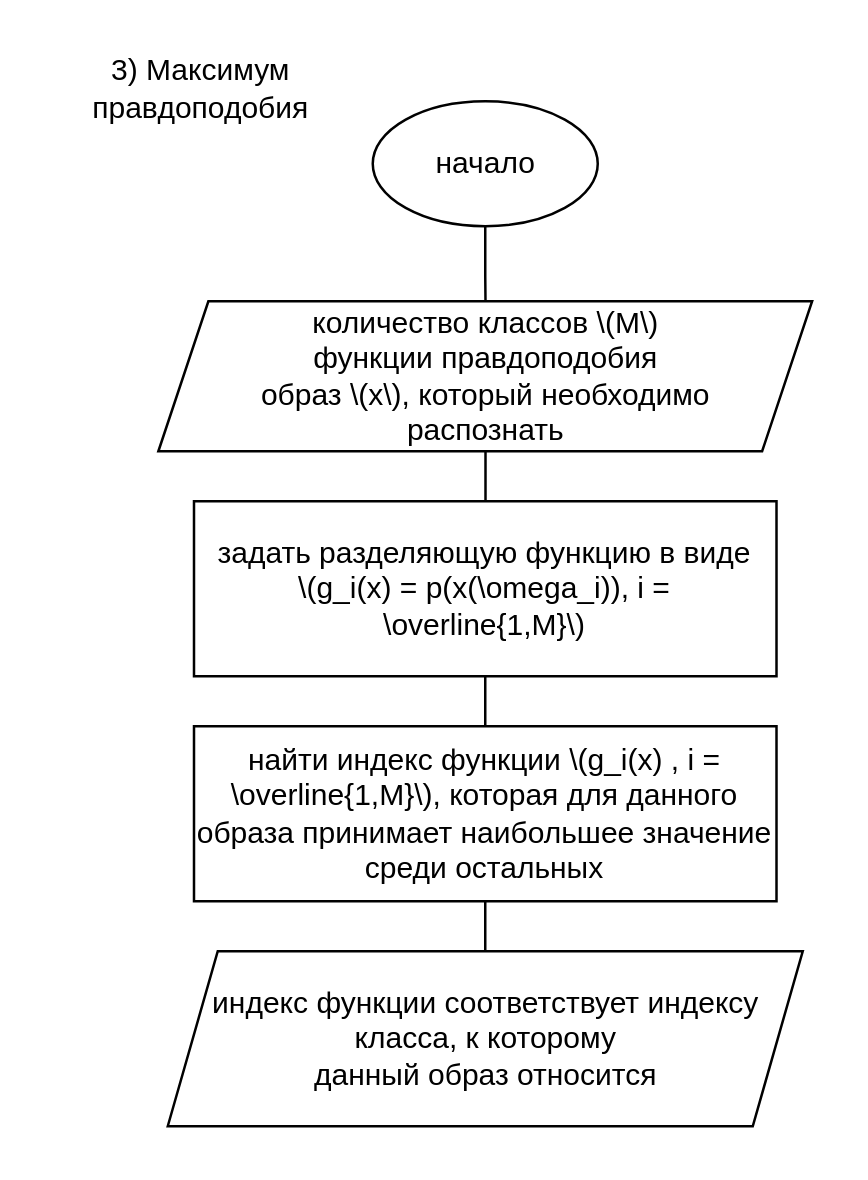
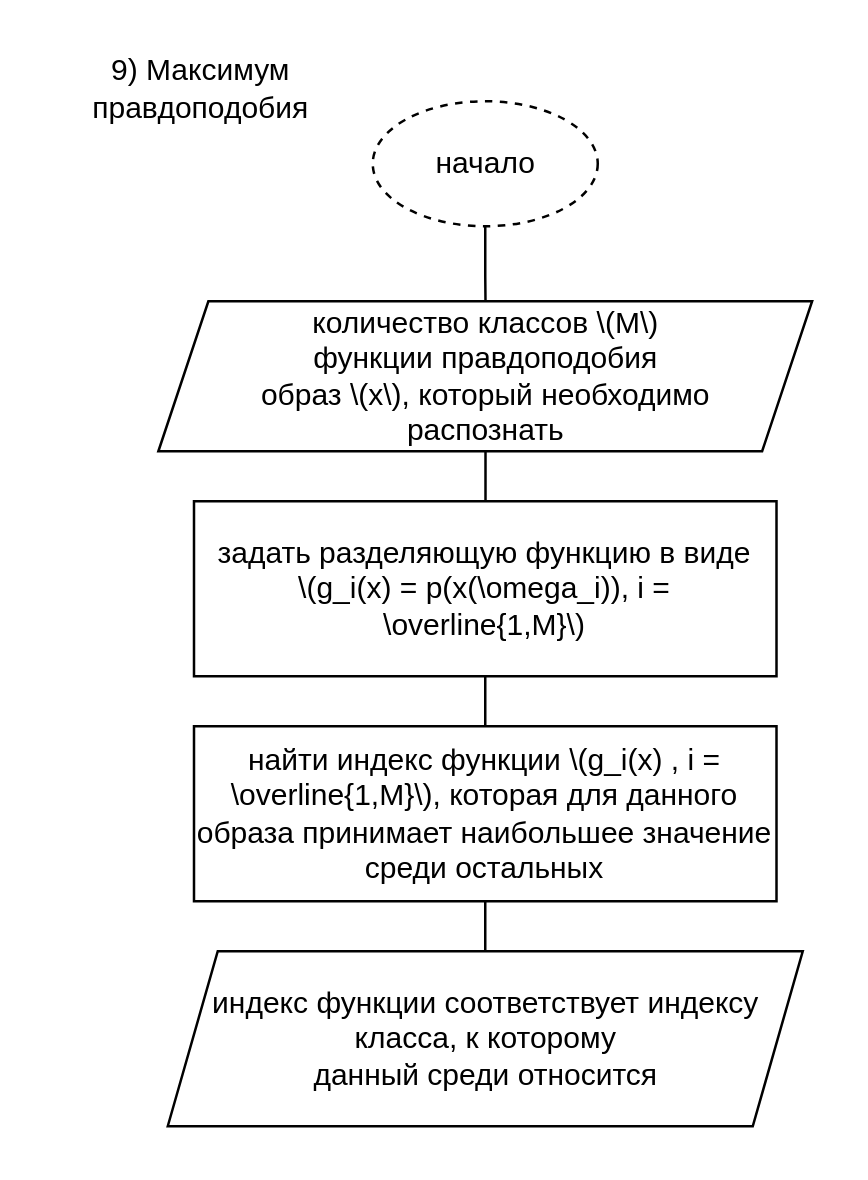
node "3) Максимум правдоподобия": label "3) Максимум правдоподобия" -> "9) Максимум правдоподобия"
node "начало": style solid -> dashed
node "индекс функции соответствует индексу класса, к которому данный образ относится": label "индекс функции соответствует индексу класса, к которому данный образ относится" -> "индекс функции соответствует индексу класса, к которому данный среди относится"
